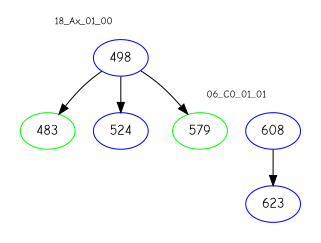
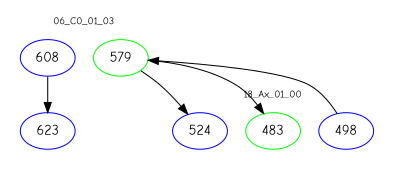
edge "498" -> "483": now "579" -> "483"
edge "498" -> "524": now "579" -> "524"
cluster "06_C0_01_01": label "06_C0_01_01" -> "06_C0_01_03"
